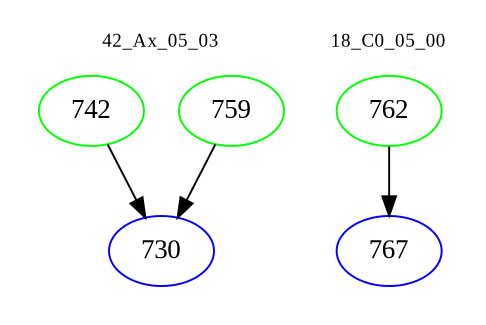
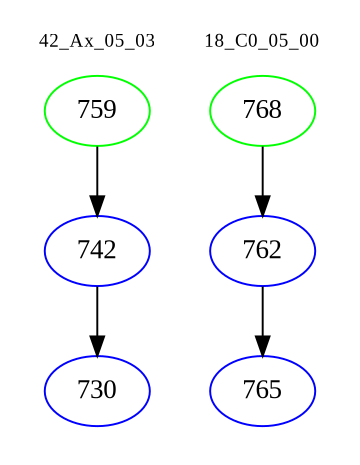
node "742": color green -> blue
node "768": added
node "762": color green -> blue
edge "759" -> "730": now "759" -> "742"
node "767": label "767" -> "765"
